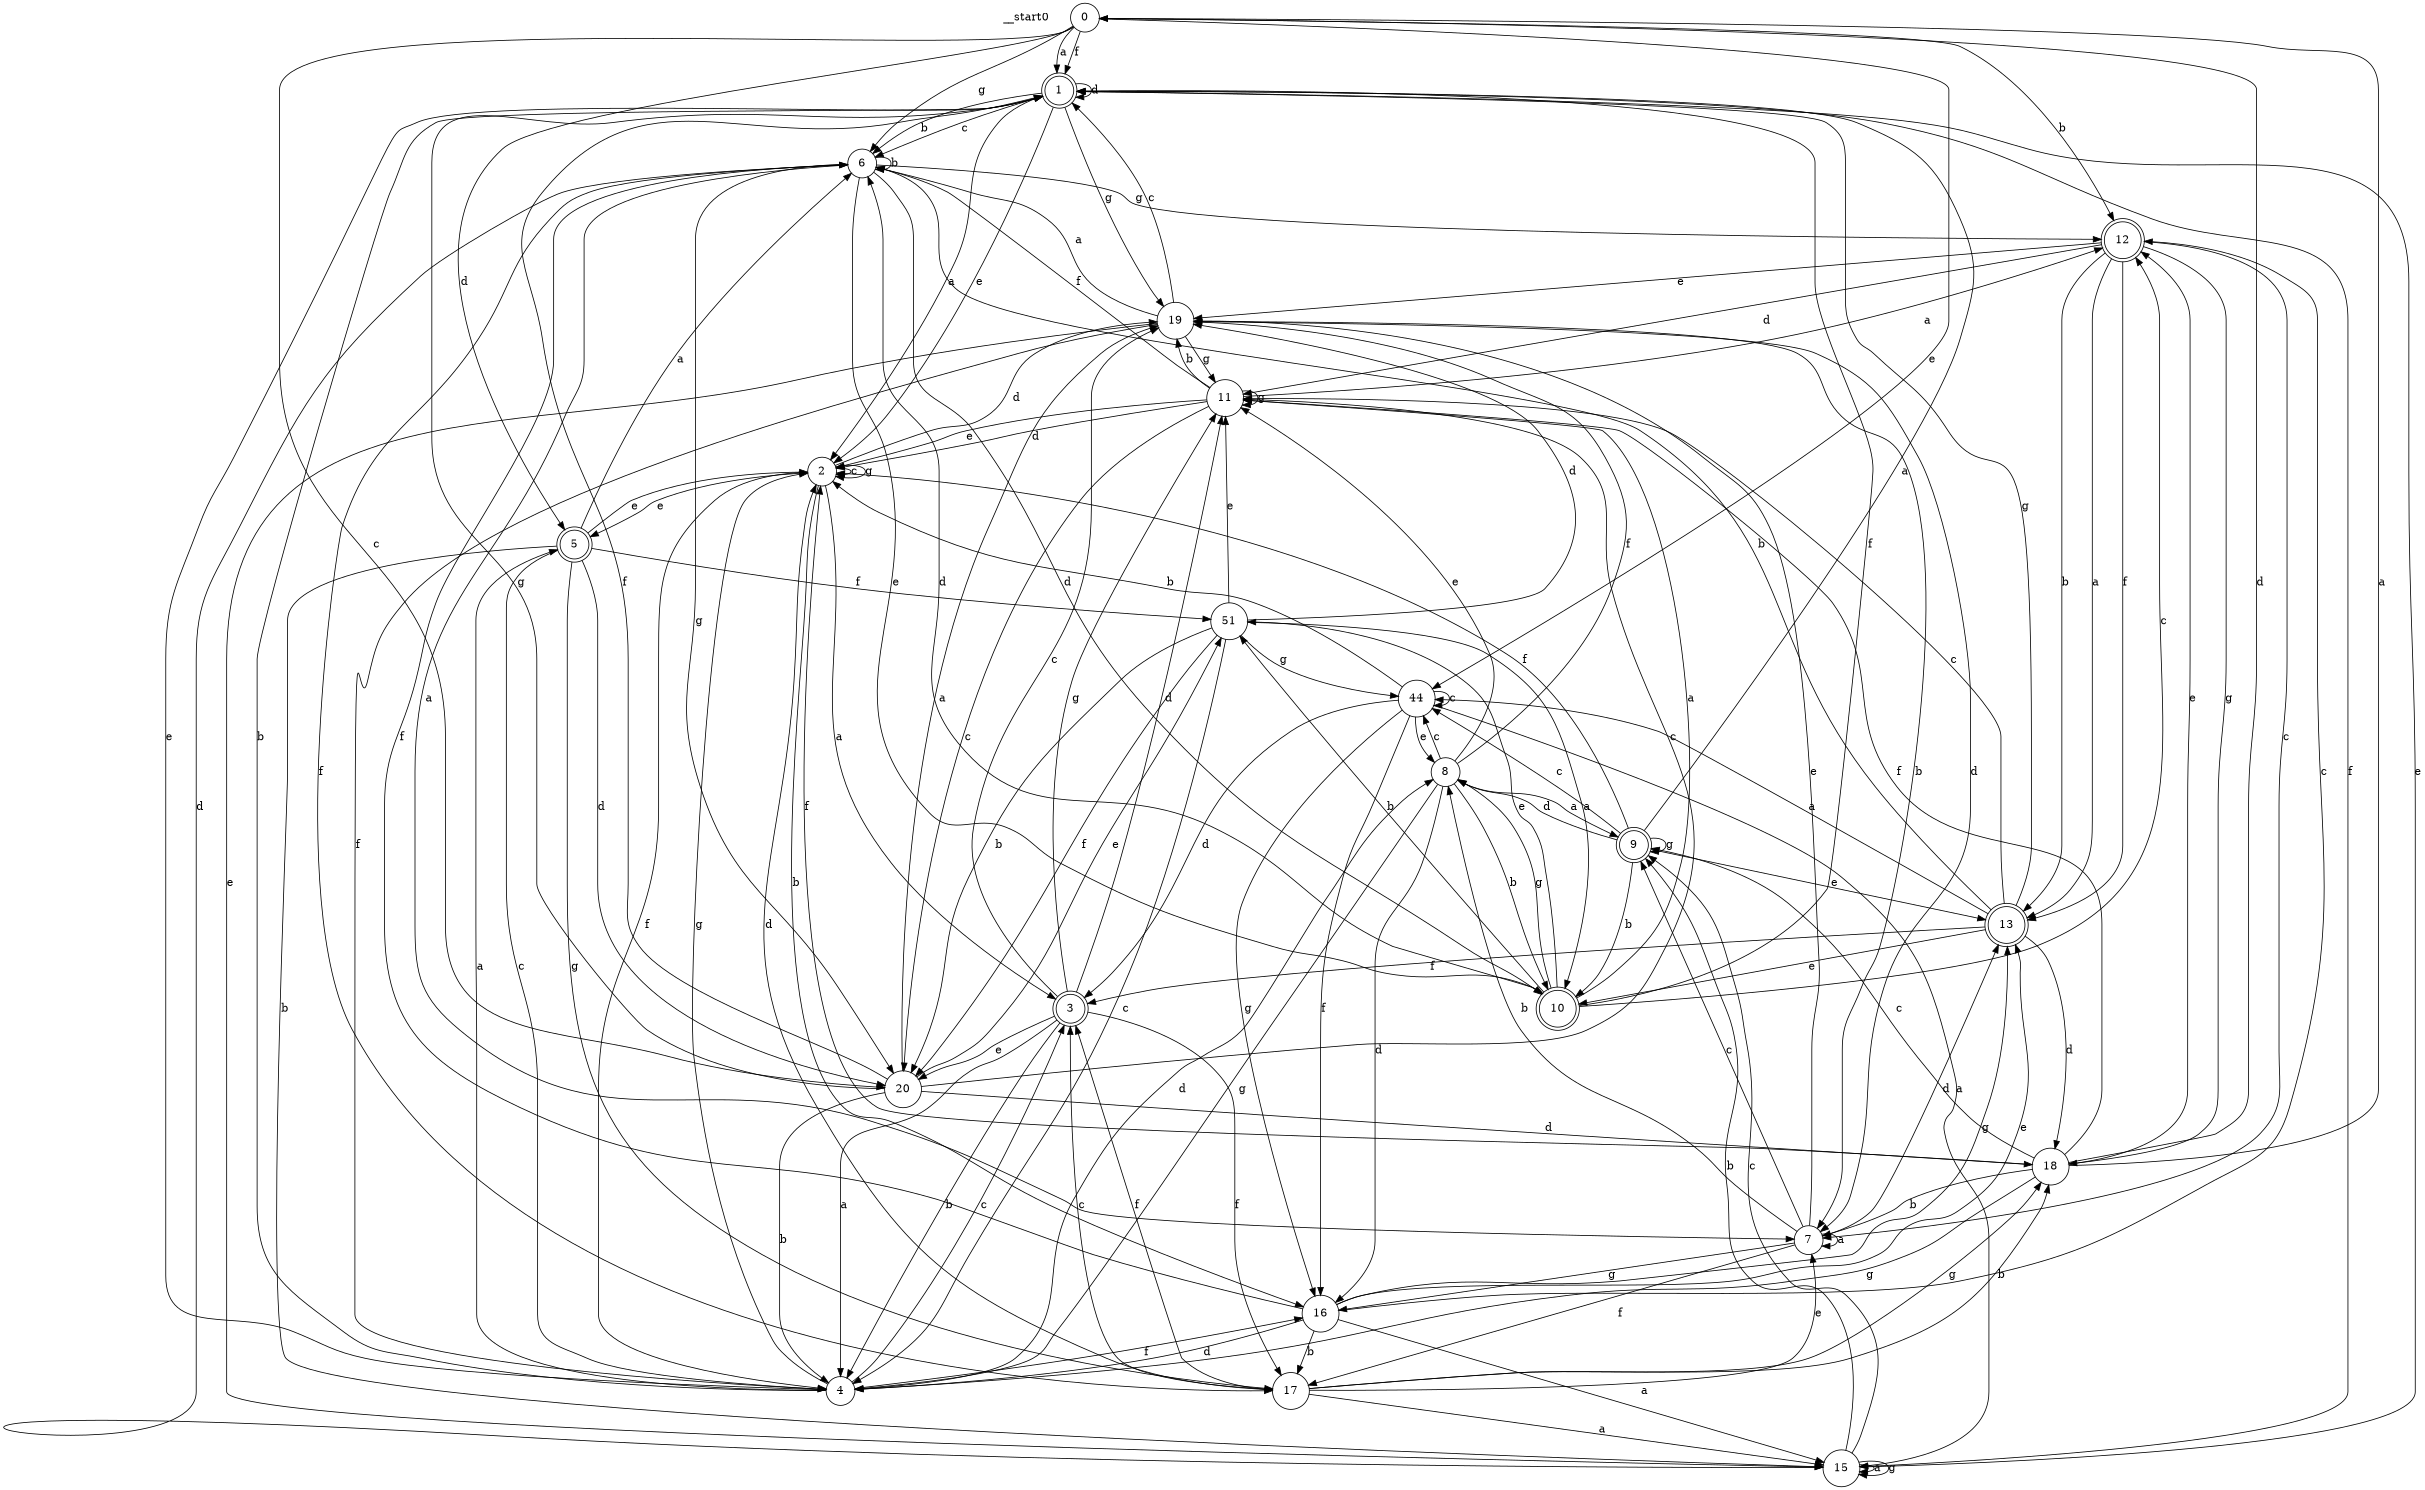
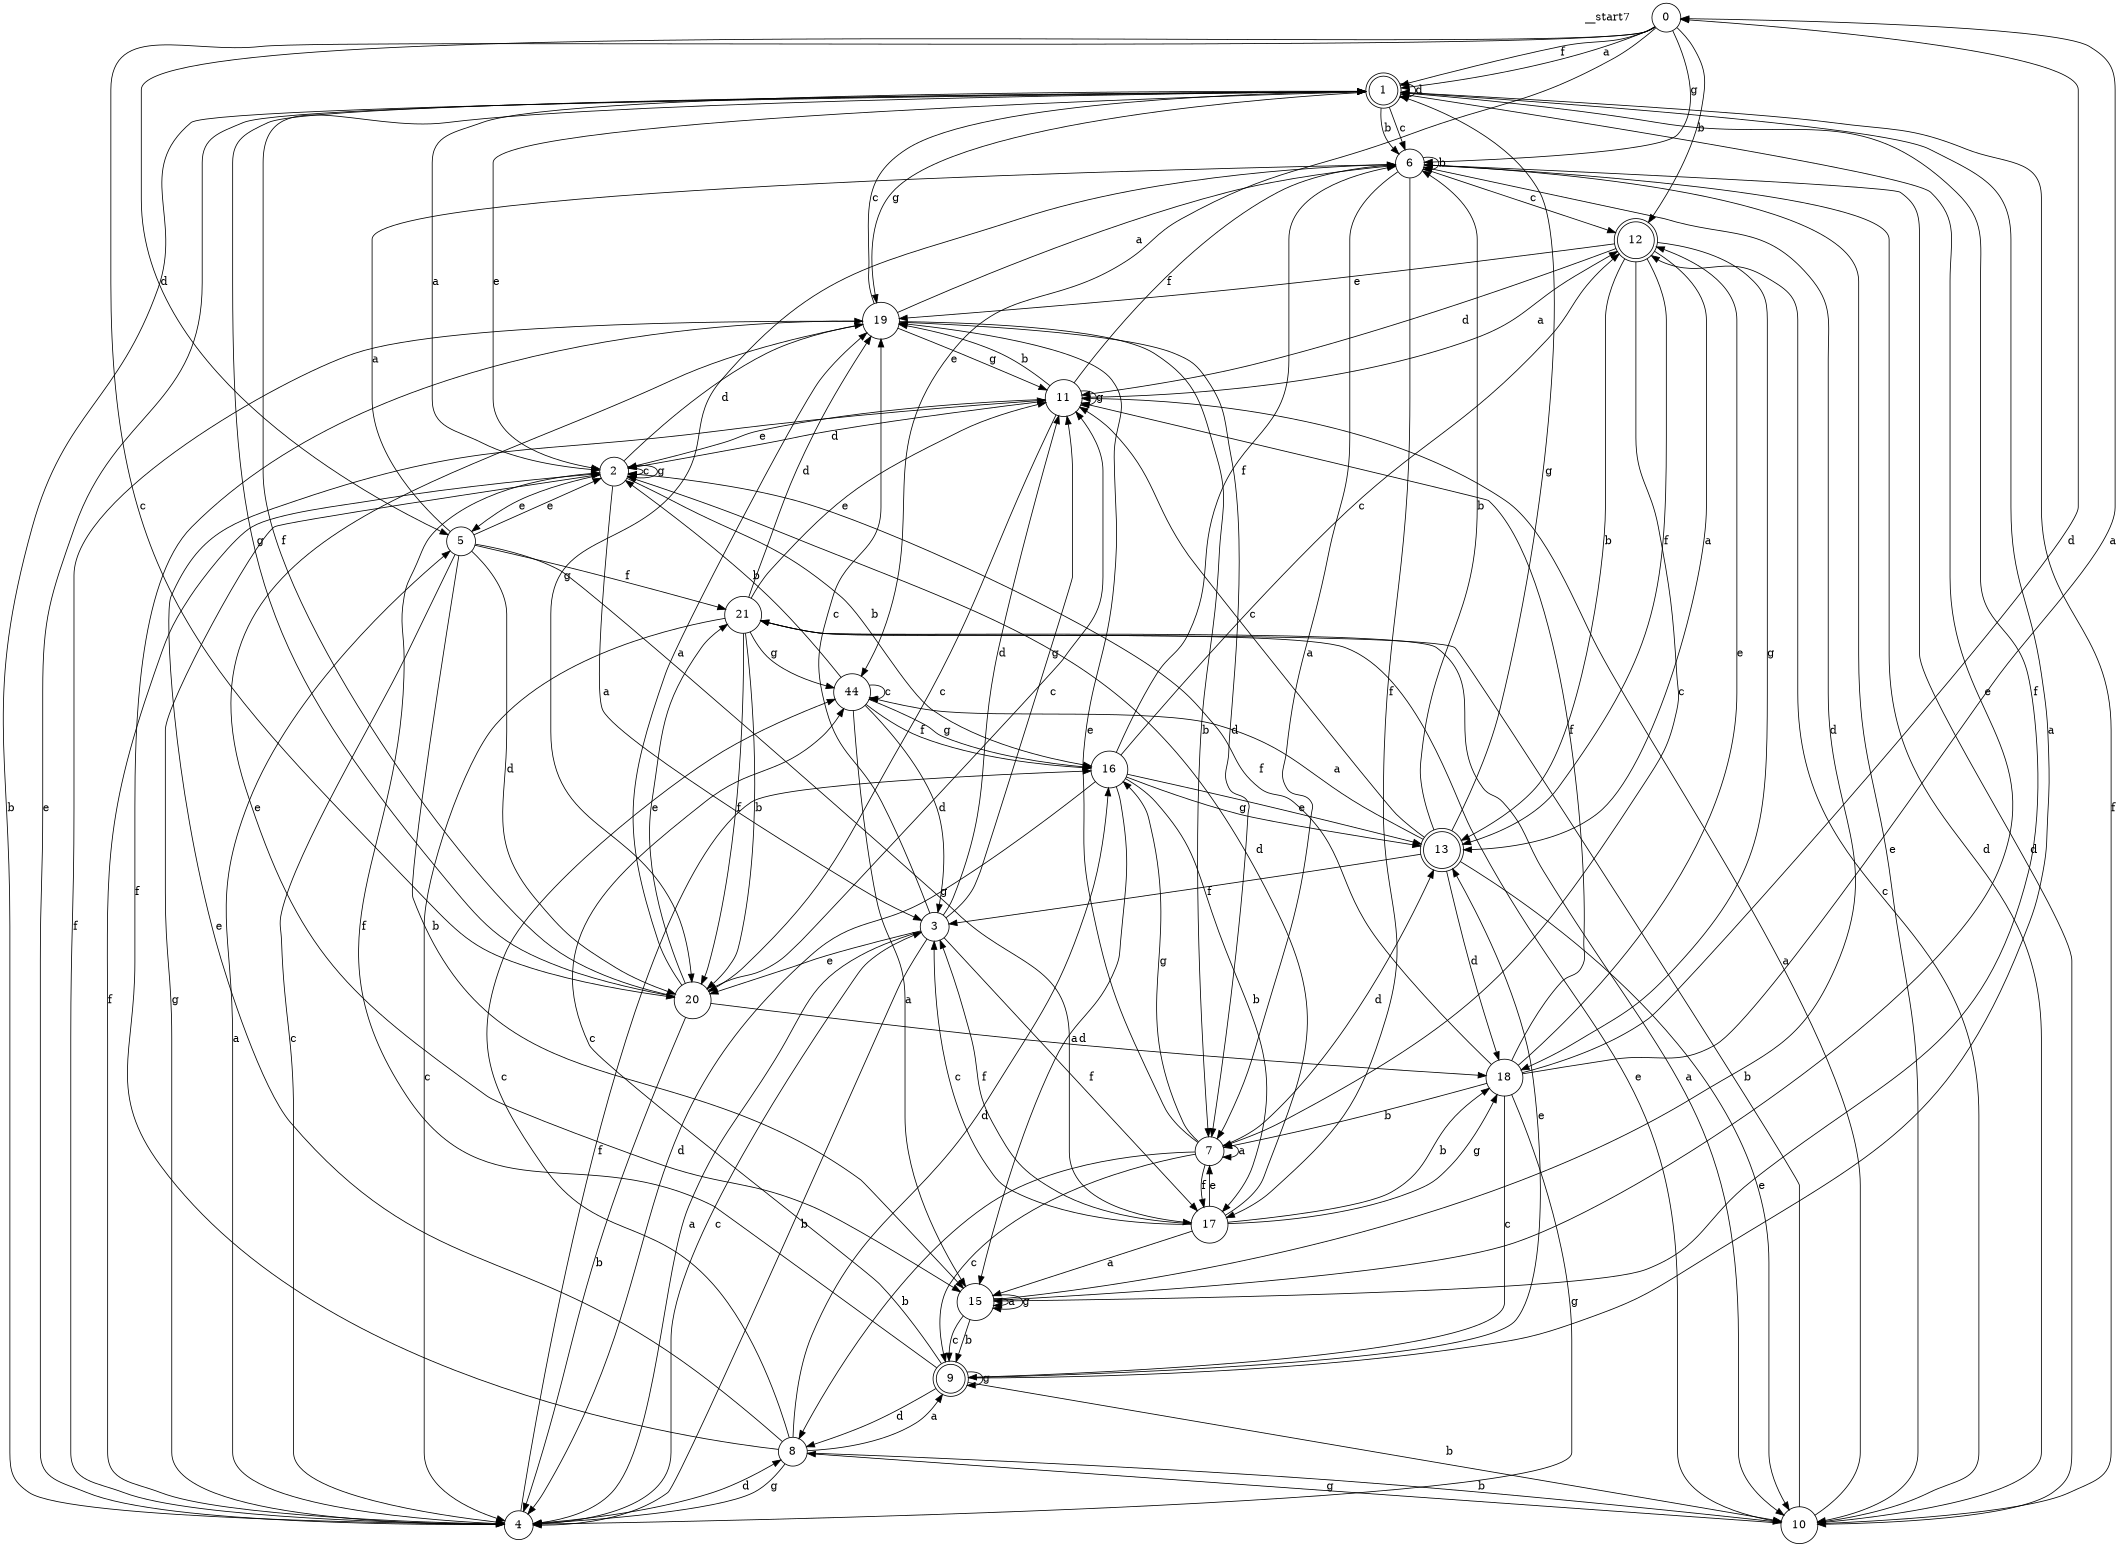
node "__start0": label "__start0" -> "__start7"
edge "6" -> "12": label "g" -> "c"
node "5": shape doublecircle -> circle
node "51": label "51" -> "21"
edge "44" -> "8": removed, label "e"
node "3": shape doublecircle -> circle
node "10": shape doublecircle -> circle
